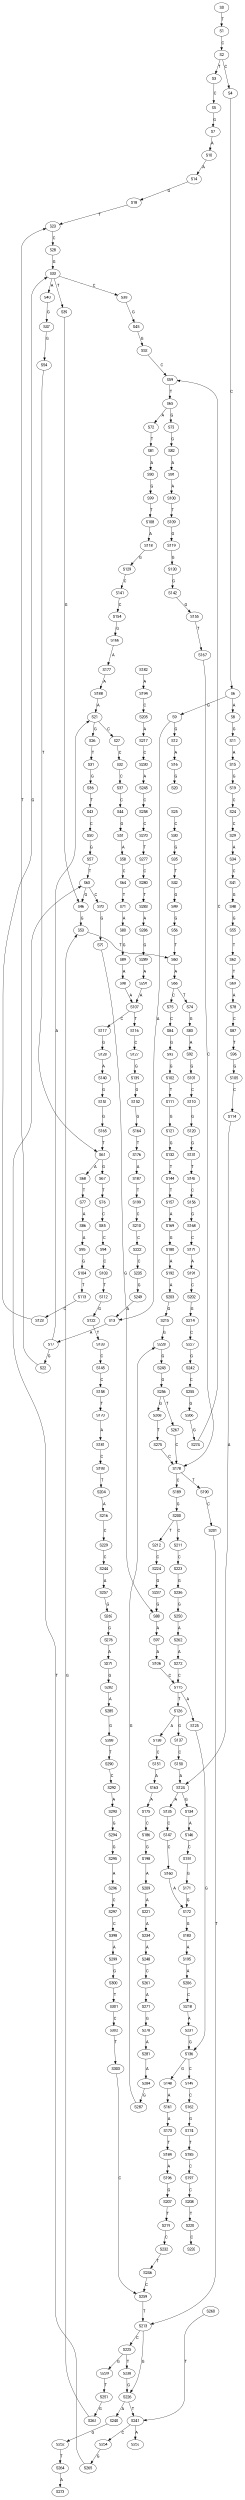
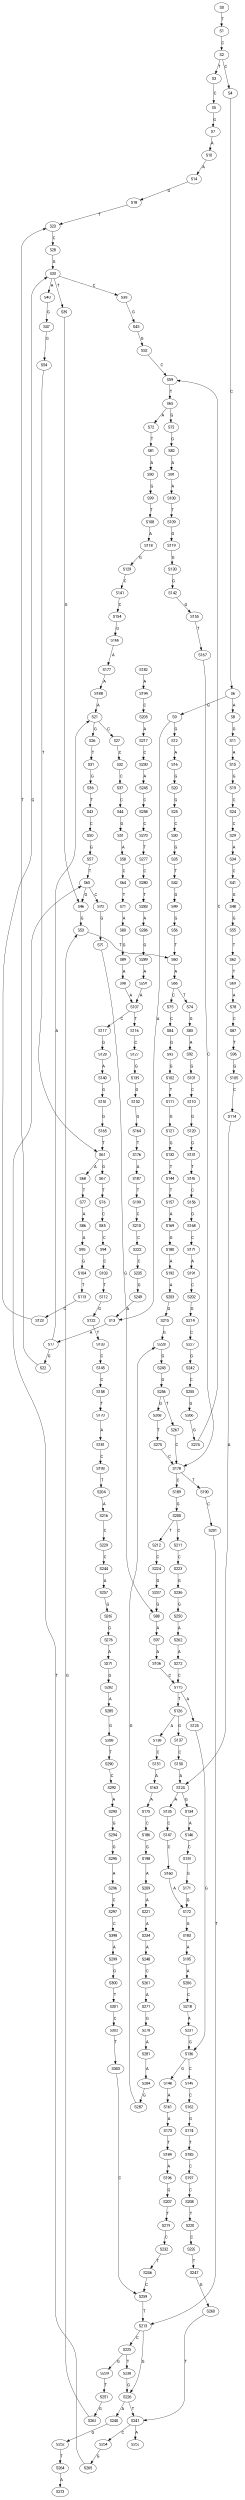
edge "S20" -> "S25": added, label "G"
node "S247": added
